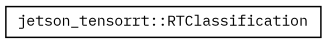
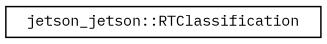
node "jetson_tensorrt::RTClassification": label "jetson_tensorrt::RTClassification" -> "jetson_jetson::RTClassification"
